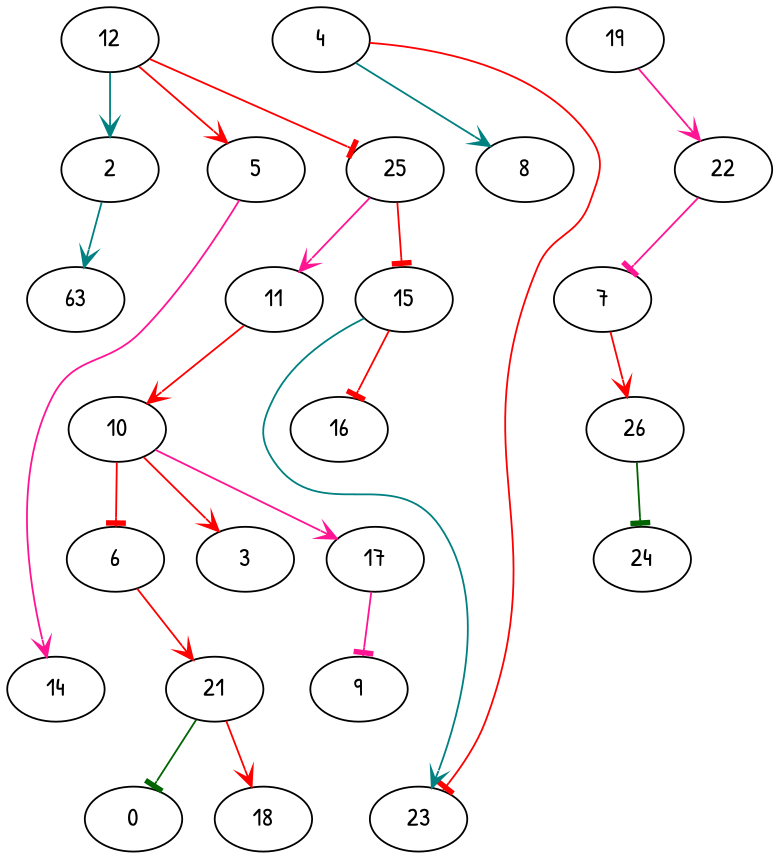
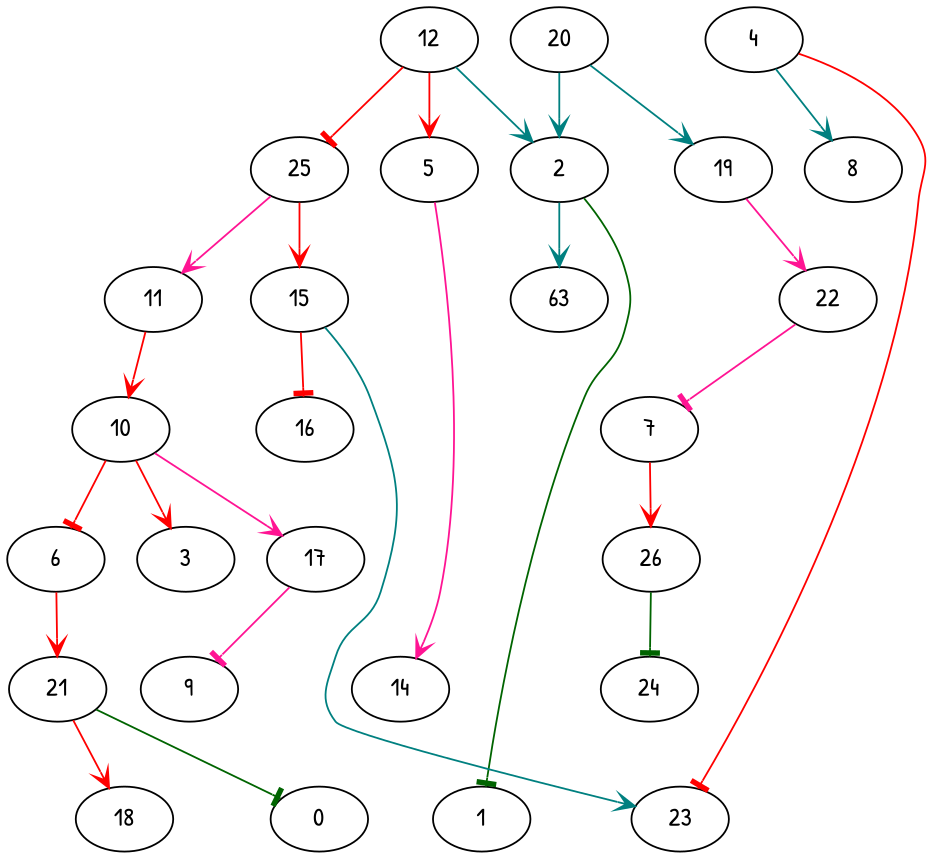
node "20": added
edge "25" -> "15": arrowhead tee -> vee
node "1": added
